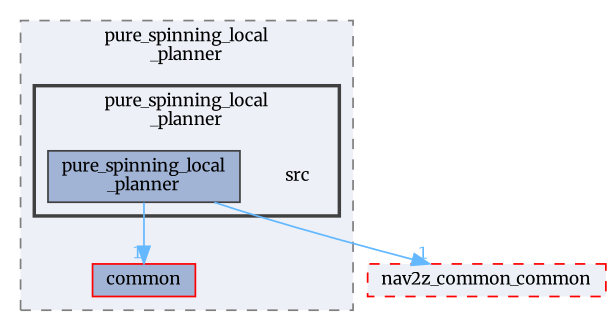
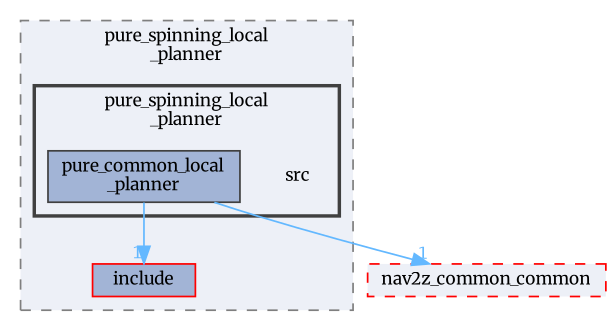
node "pure_spinning_local _planner": label "pure_spinning_local _planner" -> "pure_common_local _planner"
node "common": label "common" -> "include"
